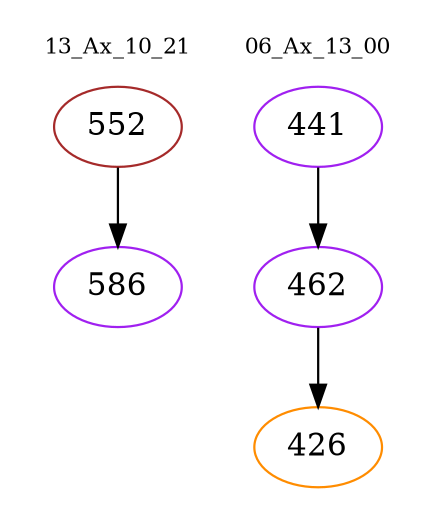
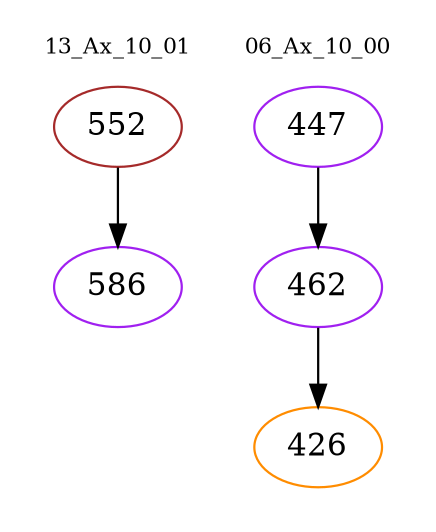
cluster "13_Ax_10_21": label "13_Ax_10_21" -> "13_Ax_10_01"
cluster "06_Ax_13_00": label "06_Ax_13_00" -> "06_Ax_10_00"
node "441": label "441" -> "447"
